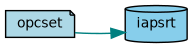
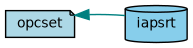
edge "opcset" -> "iapsrt": reversed
